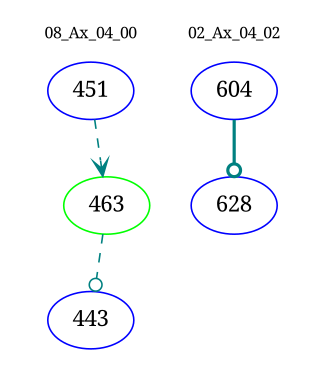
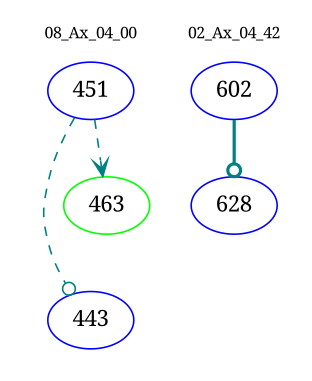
cluster "02_Ax_04_02": label "02_Ax_04_02" -> "02_Ax_04_42"
node "604": label "604" -> "602"
edge "463" -> "443": now "451" -> "443"
